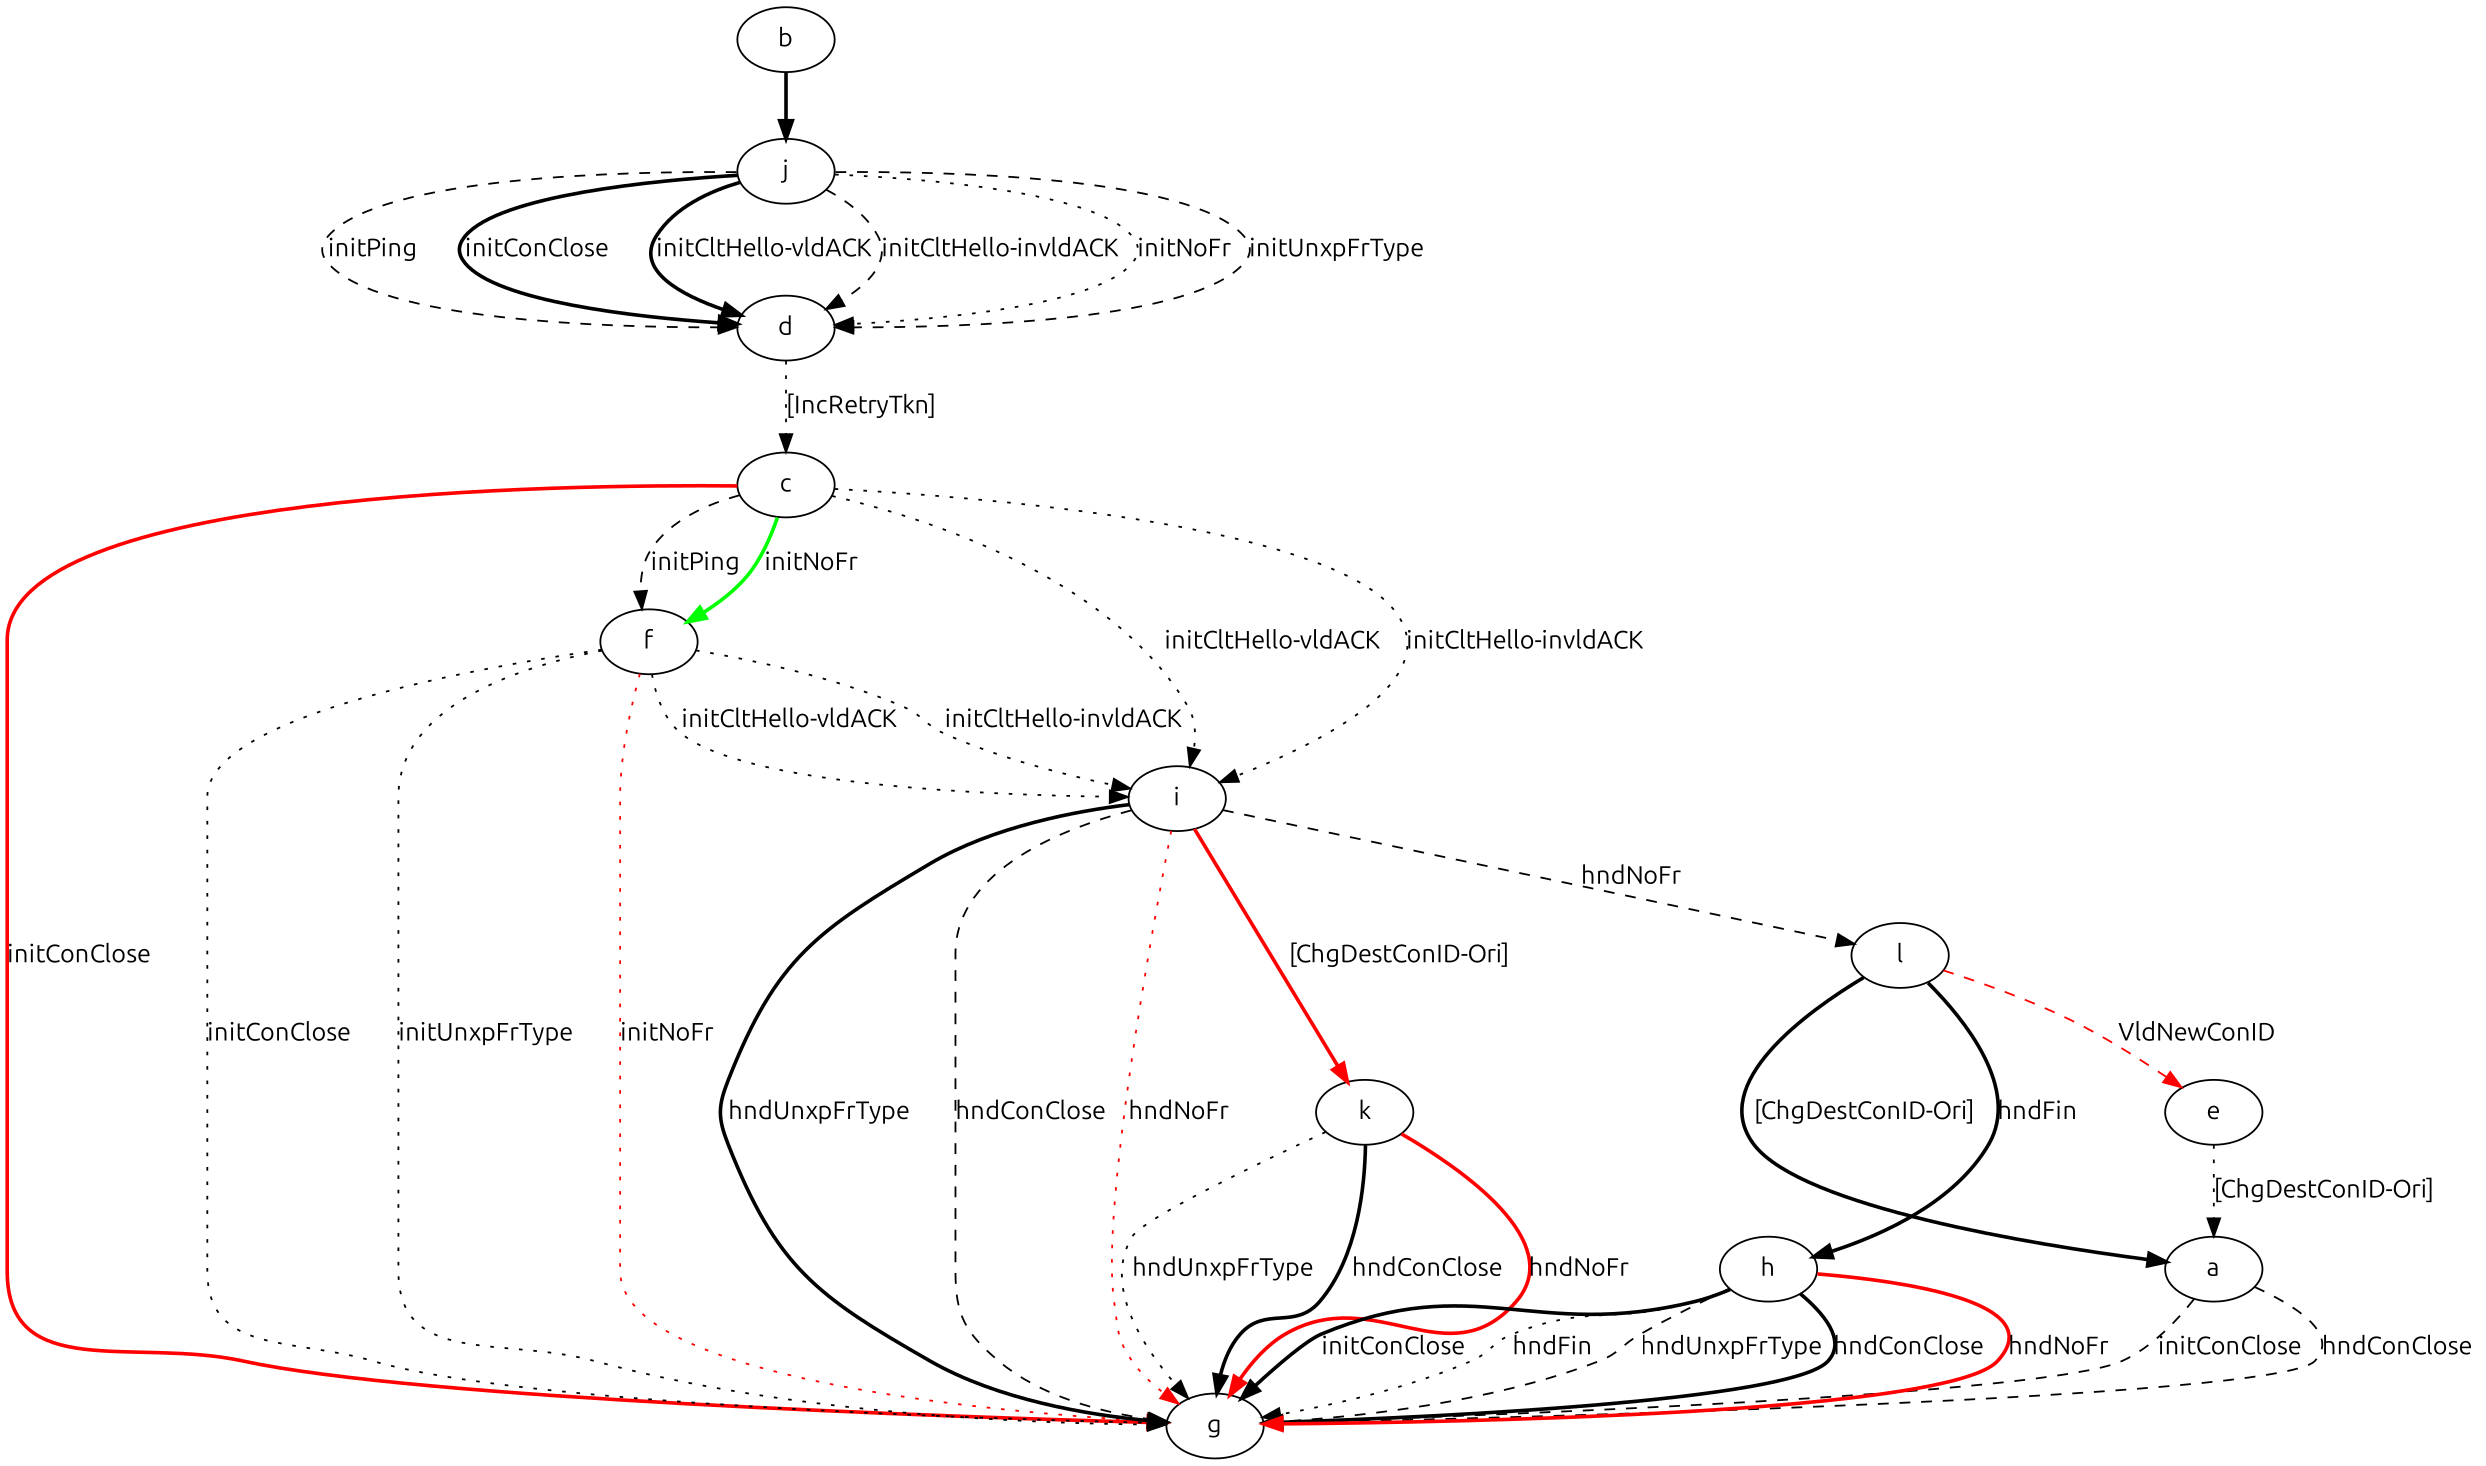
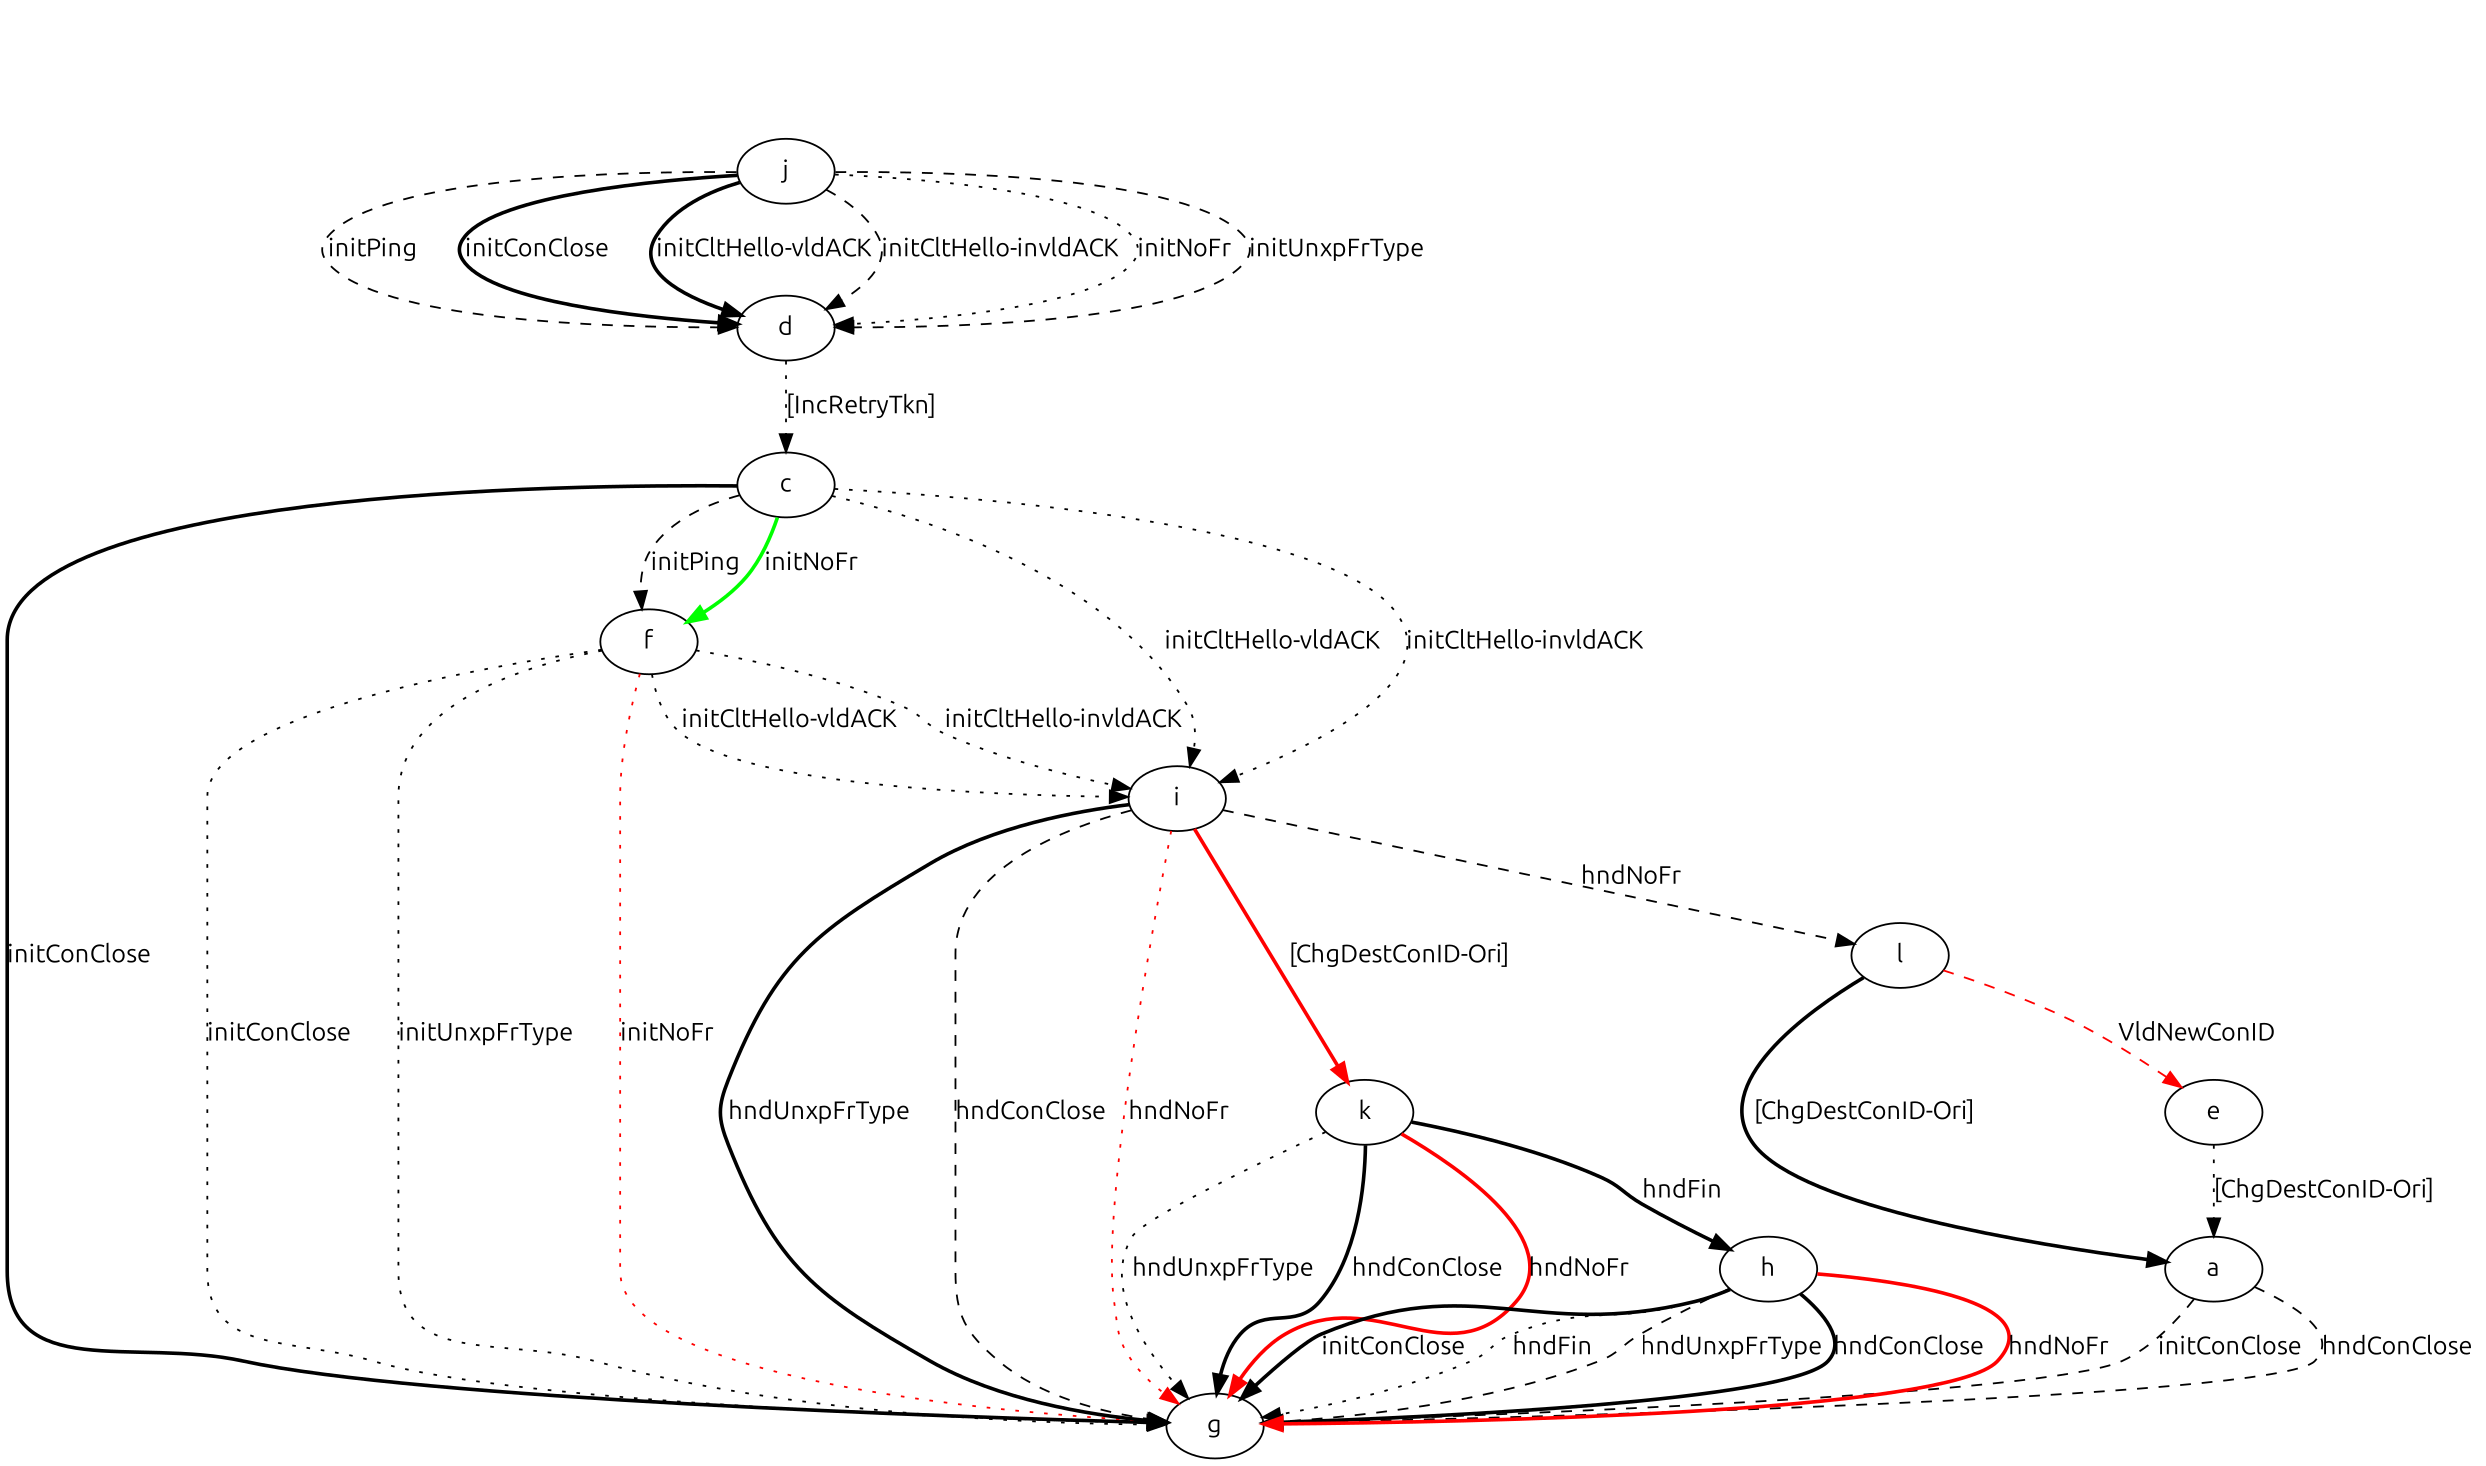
node "b": removed
edge "l" -> "h": now "k" -> "h"
edge "c" -> "g": color red -> black
